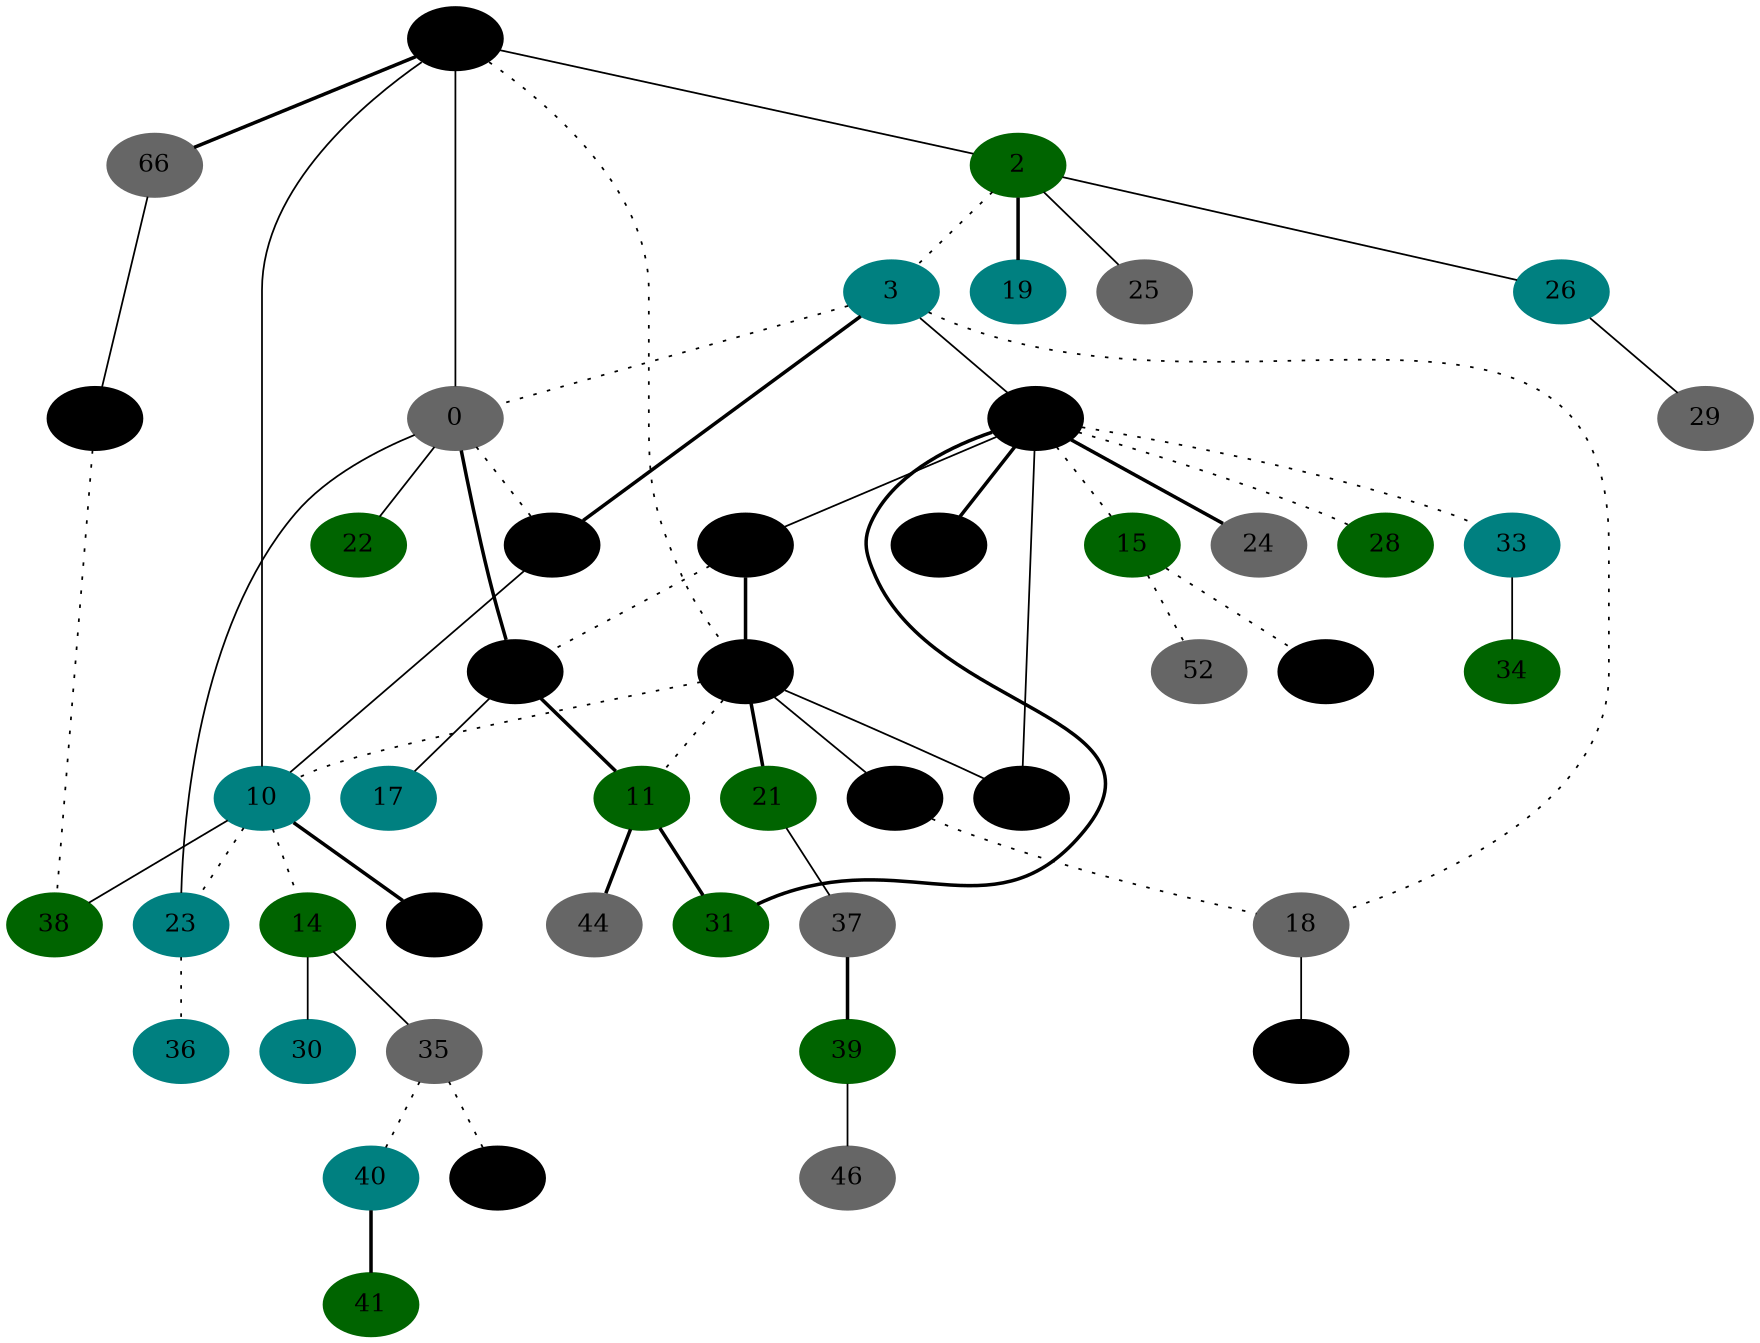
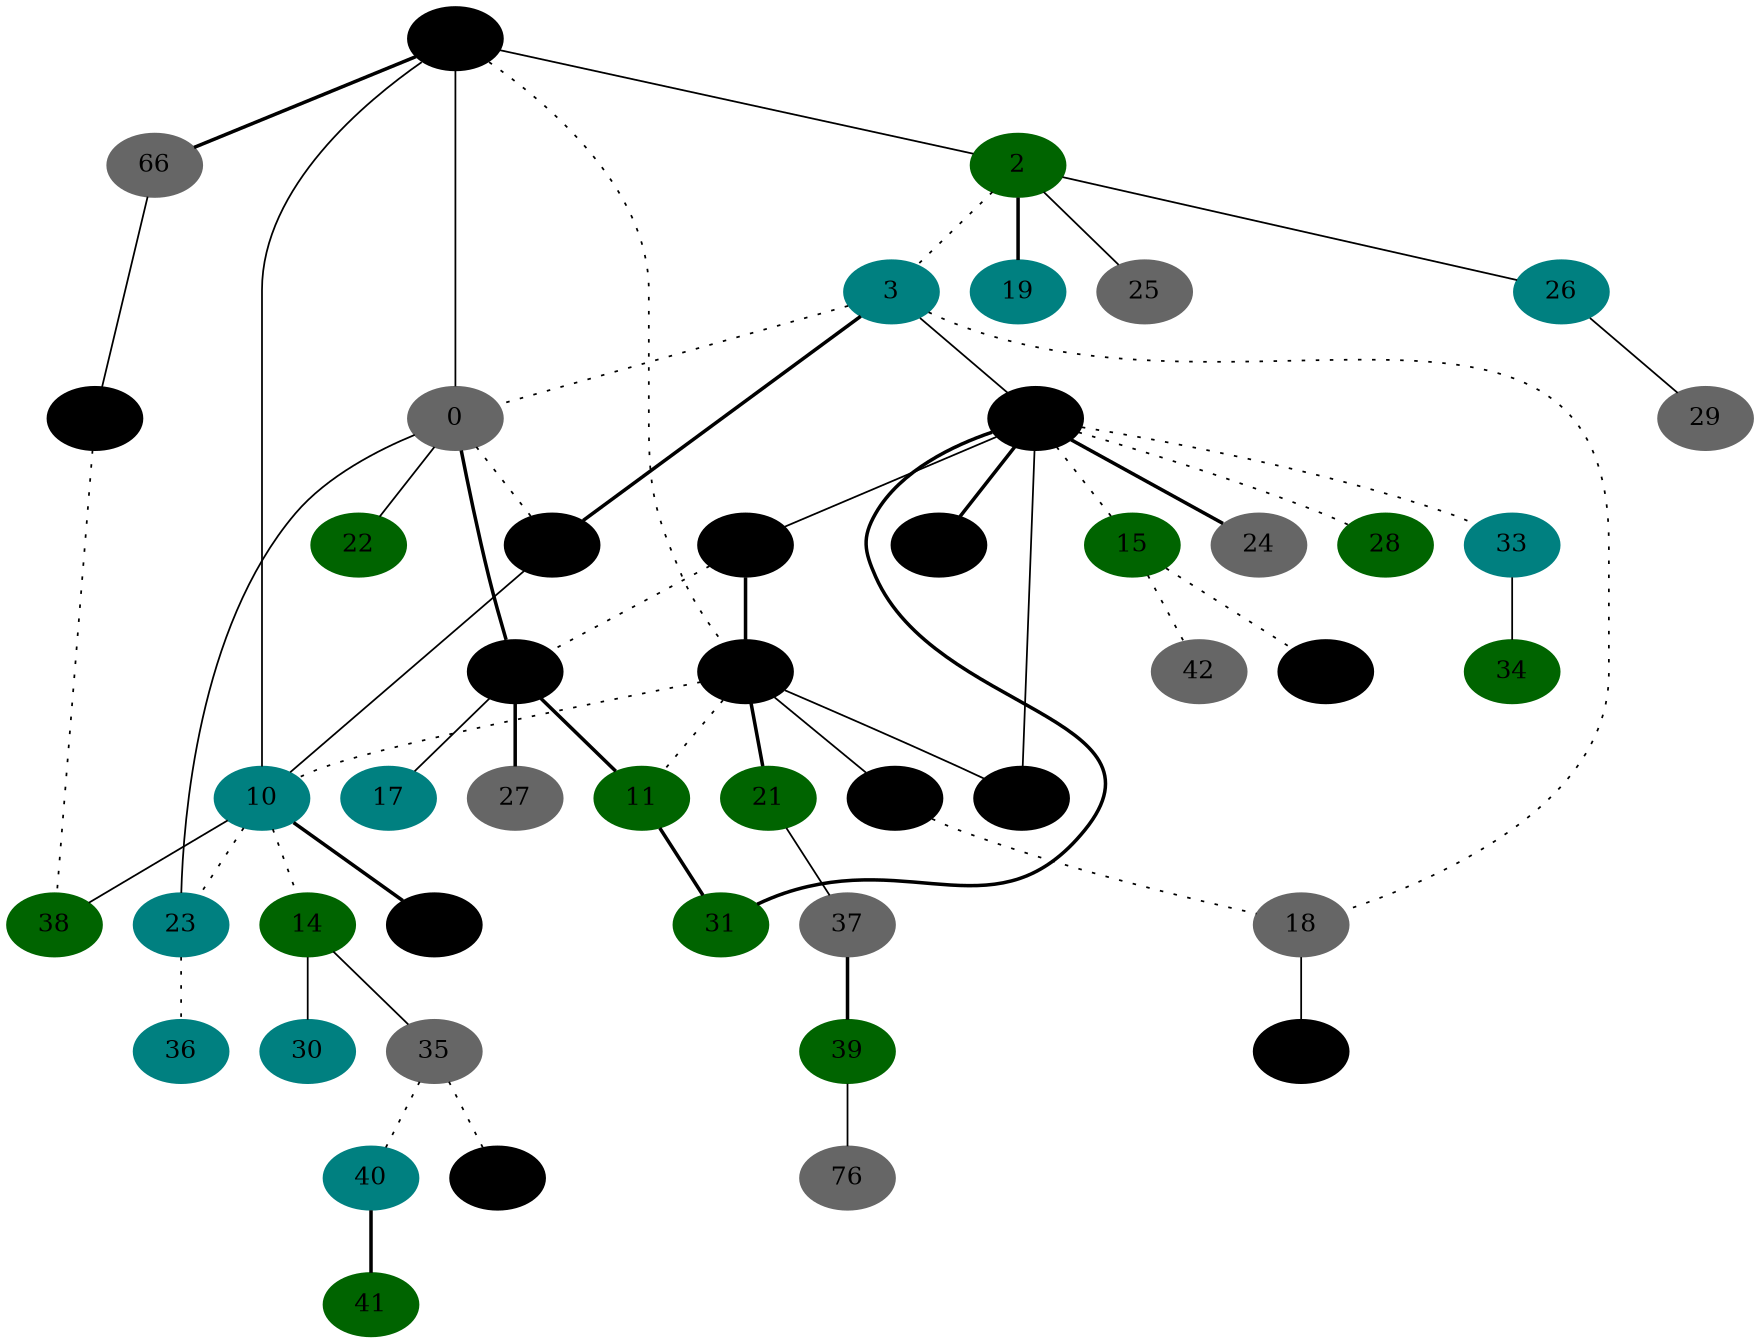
node "52": label "52" -> "42"
node "27": added
node "44": removed
node "46": label "46" -> "76"
